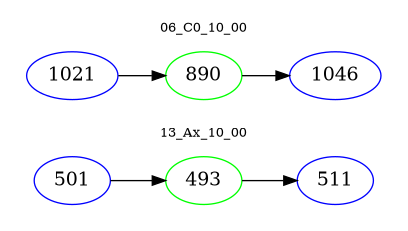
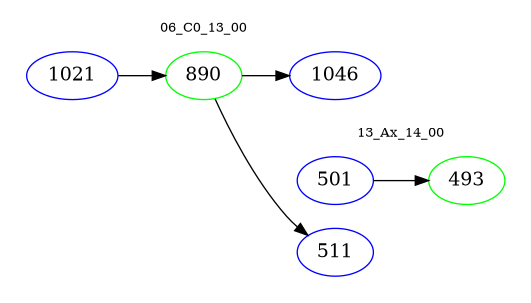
cluster "06_C0_10_00": label "06_C0_10_00" -> "06_C0_13_00"
cluster "13_Ax_10_00": label "13_Ax_10_00" -> "13_Ax_14_00"
edge "493" -> "511": now "890" -> "511"
